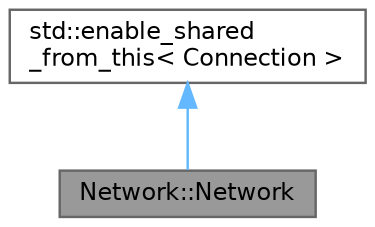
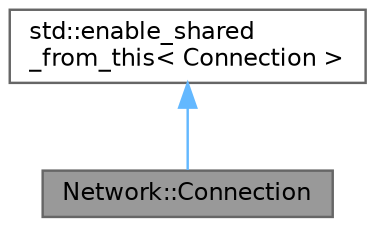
node "Network::Network": label "Network::Network" -> "Network::Connection"
